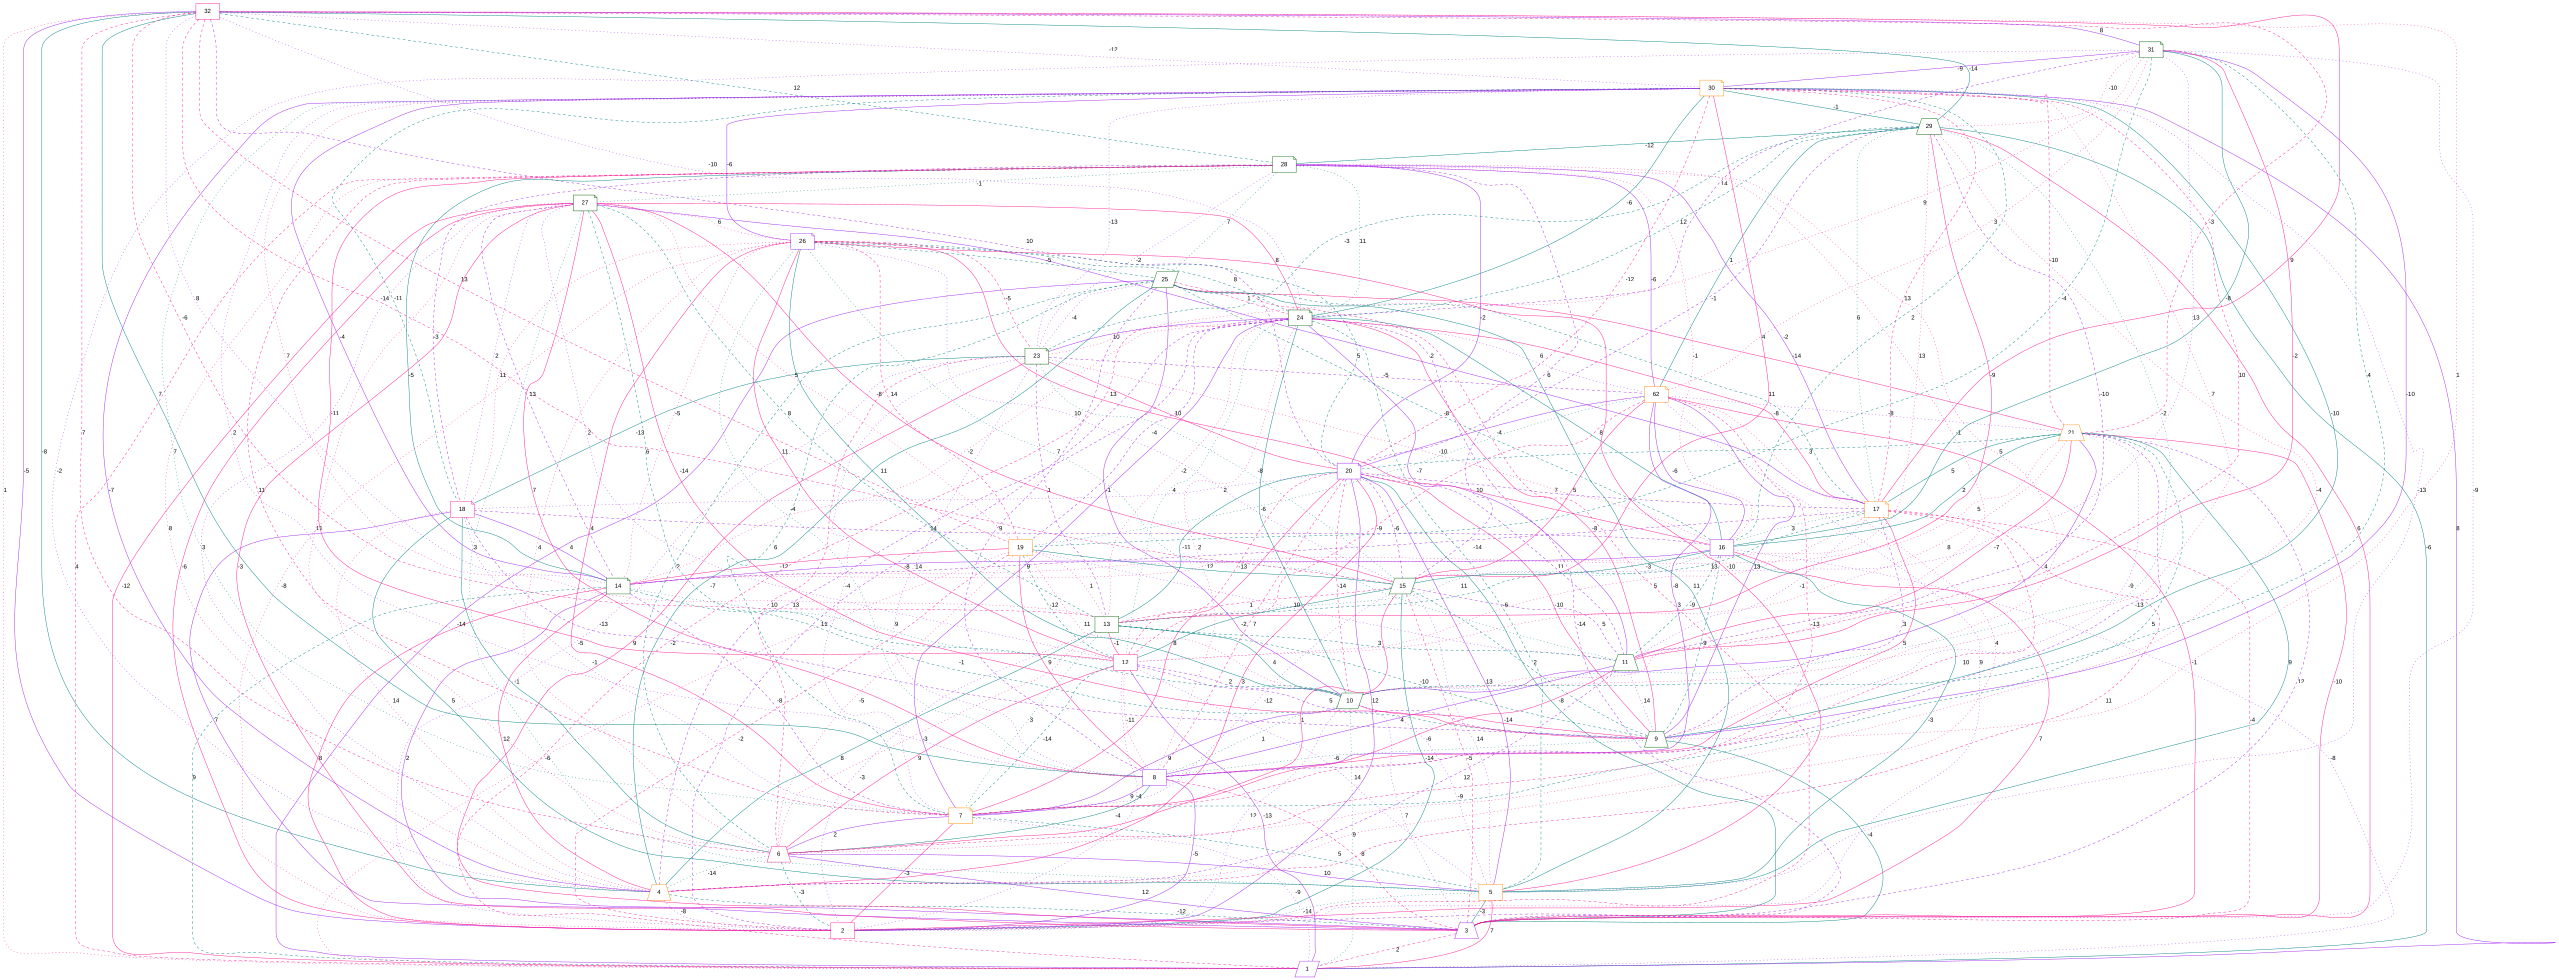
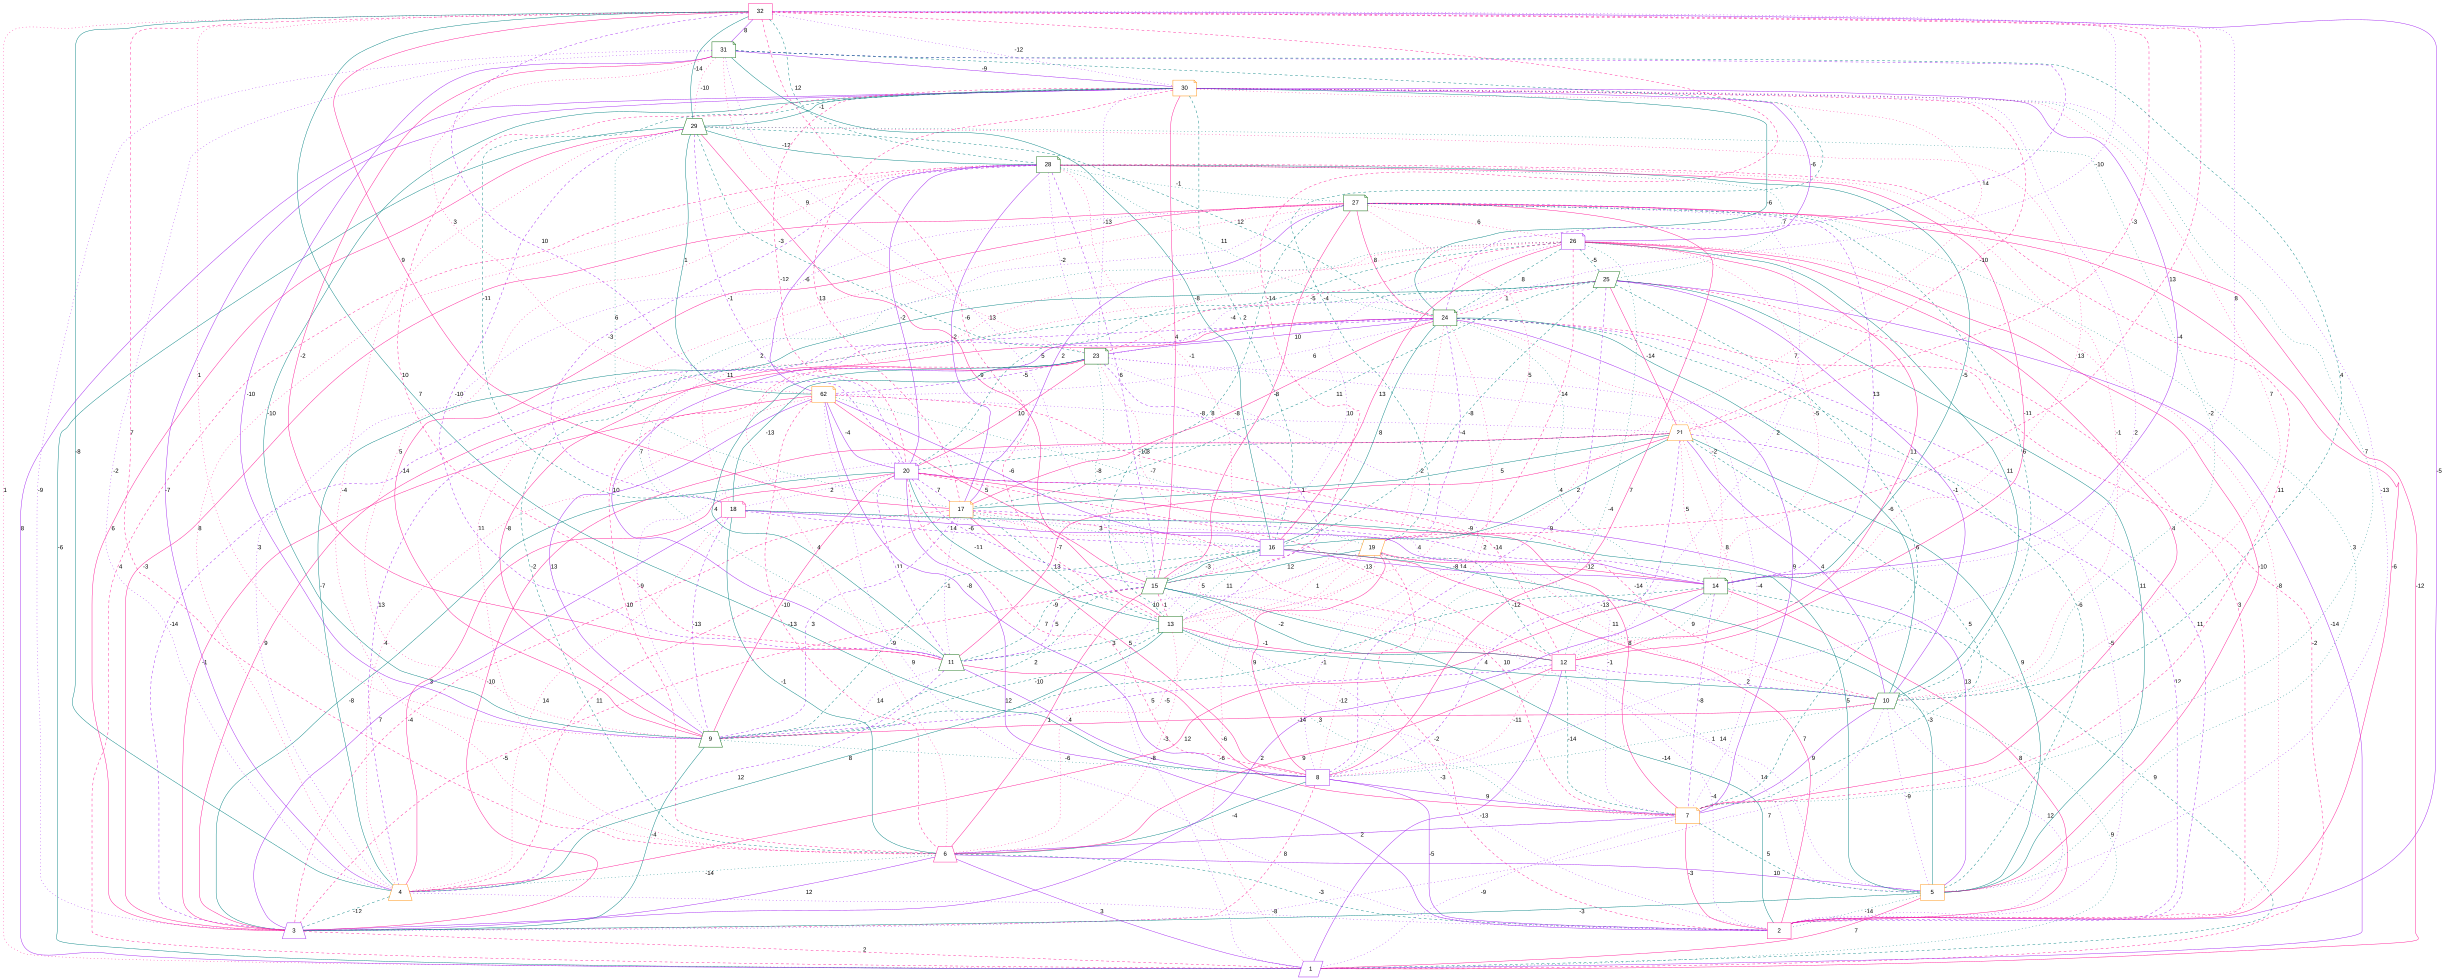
edge "23" -- "11": added, label "4"
node "19": shape box -> parallelogram
edge "6" -- "1": added, label "3"
